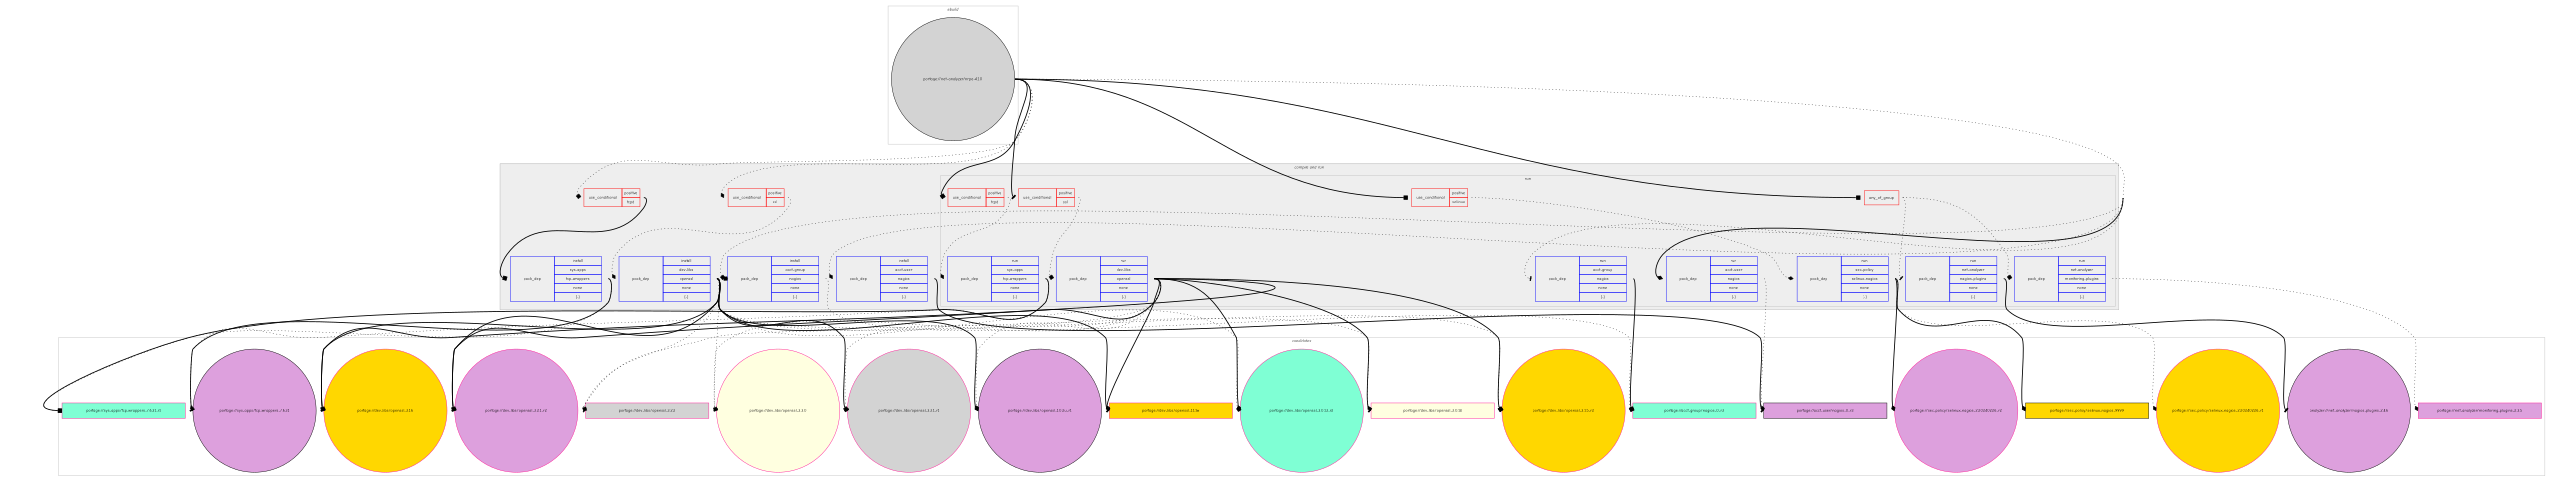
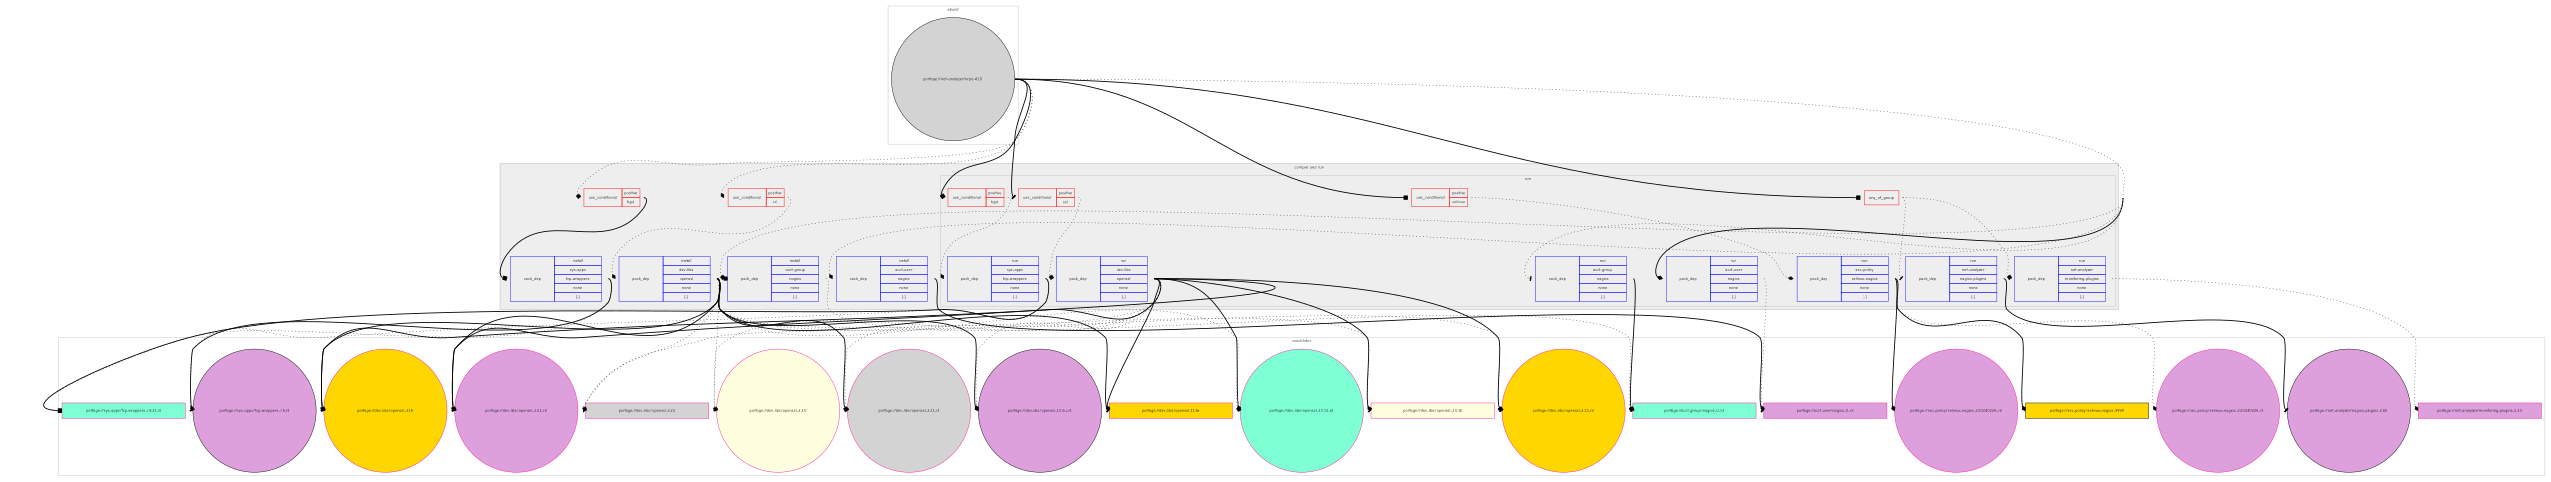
node "portage://acct-user/nagios-0-r3": color black -> deeppink
node "portage://sec-policy/selinux-nagios-2.20240226-r1": fillcolor gold -> plum
node "analyzer://net-analyzer/nagios-plugins-2.4.6": label "analyzer://net-analyzer/nagios-plugins-2.4.6" -> "portage://net-analyzer/nagios-plugins-2.4.6"
